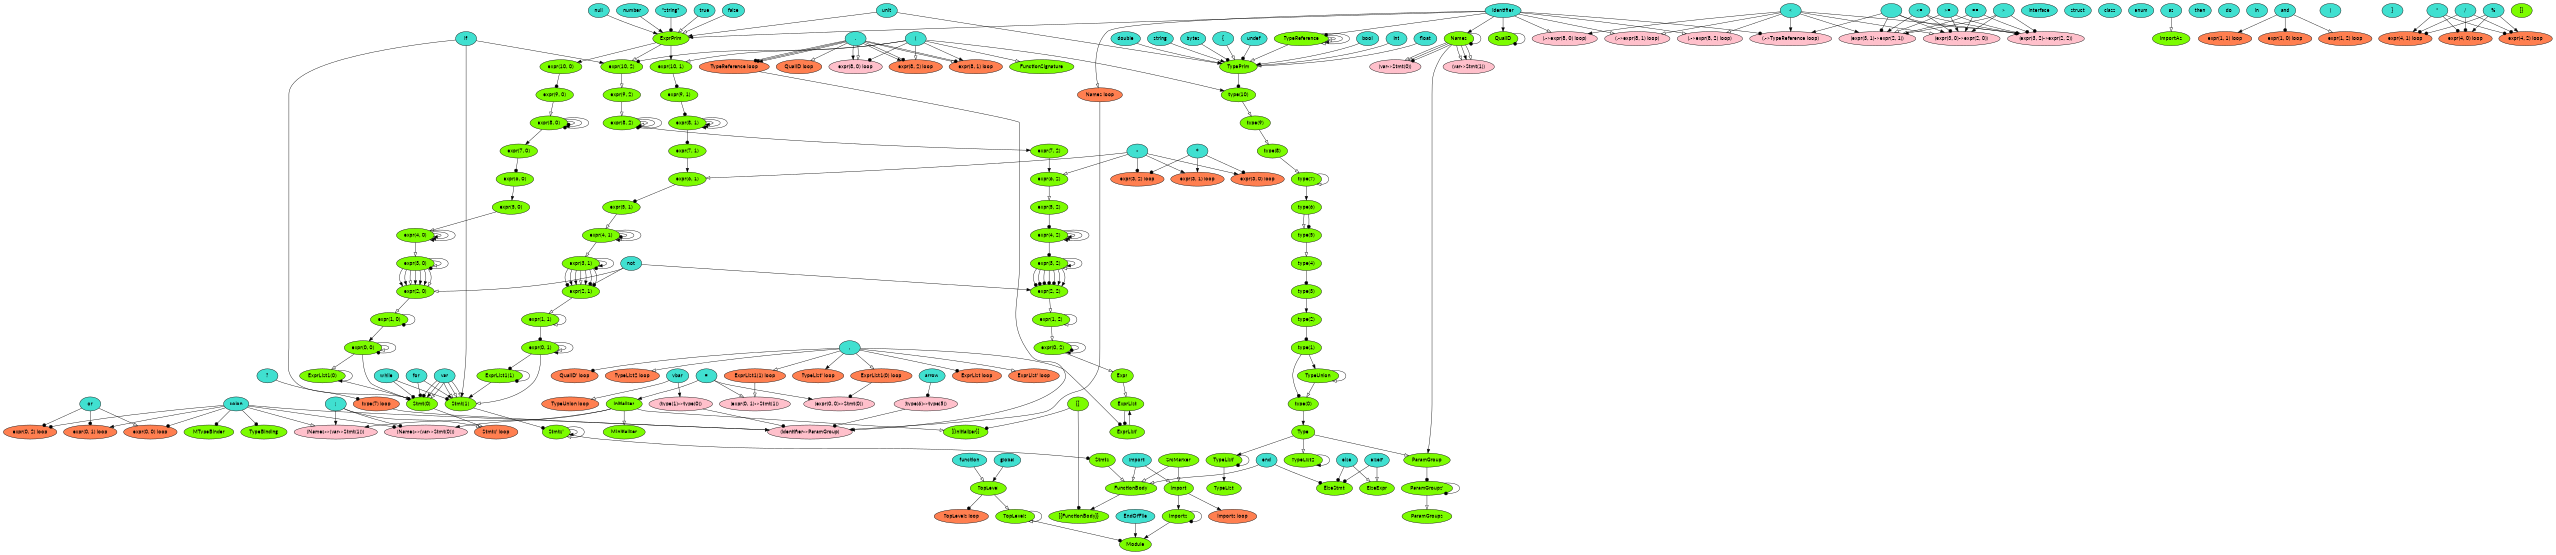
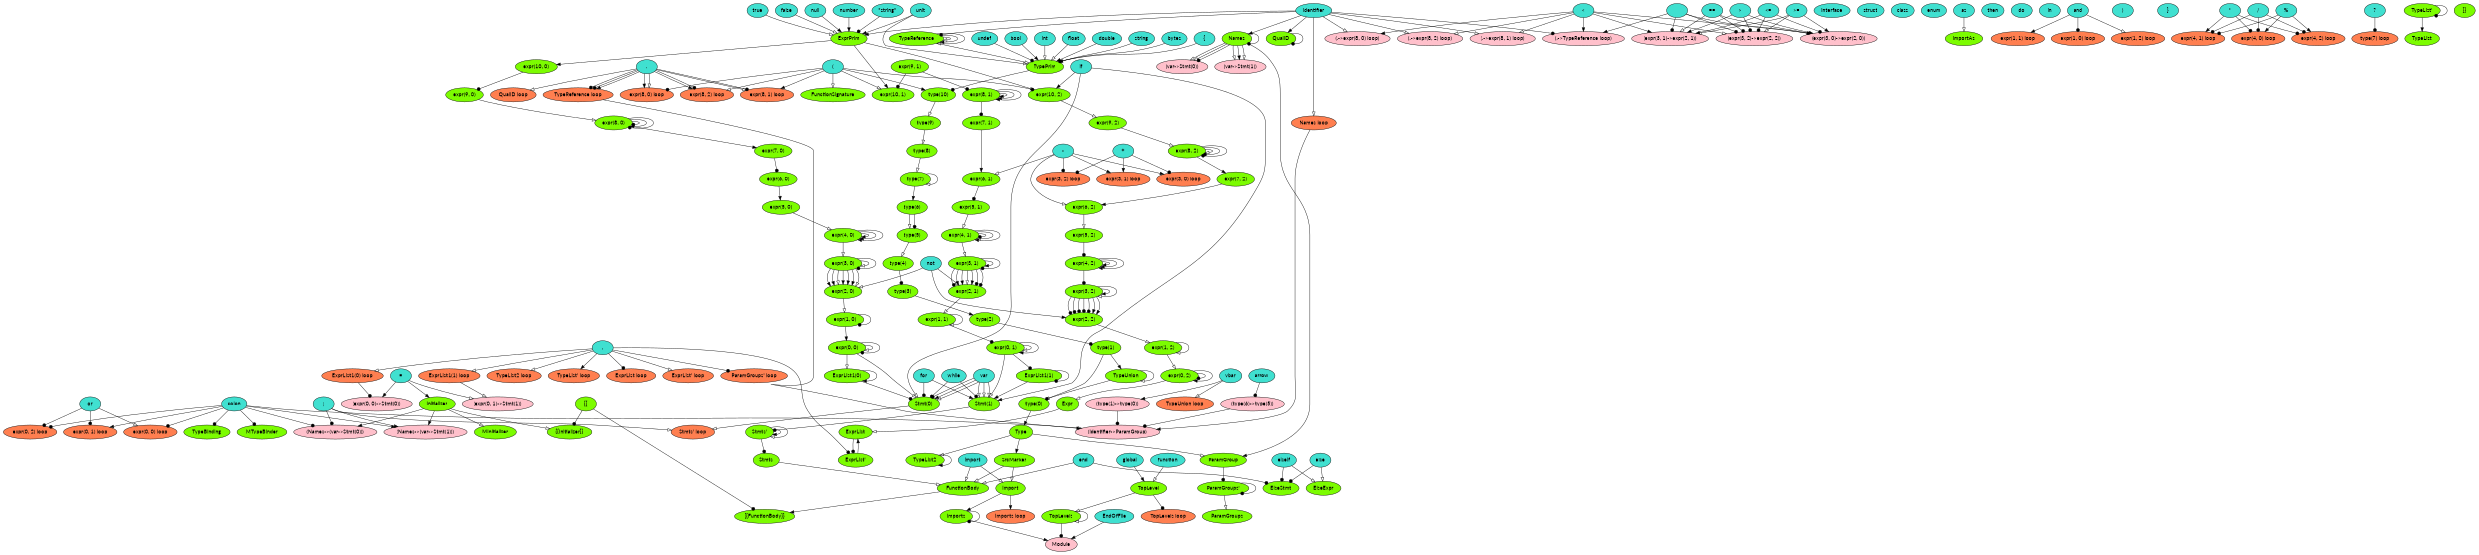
node "expr(8, 0) loop": fillcolor pink -> coral
edge "expr(10, 1)" -> "expr(9, 1)": reversed
node "QualID' loop": label "QualID' loop" -> "ParamGroups' loop"
edge "colon" -> "(Names->(var->Stmt(1)))": arrowhead onormal -> normal
edge "type(7) loop" -> "(identifier->ParamGroup)": removed
edge "Type" -> "TypeList'": now "Type" -> "SrcMarker"
node "Module": fillcolor lawngreen -> pink
